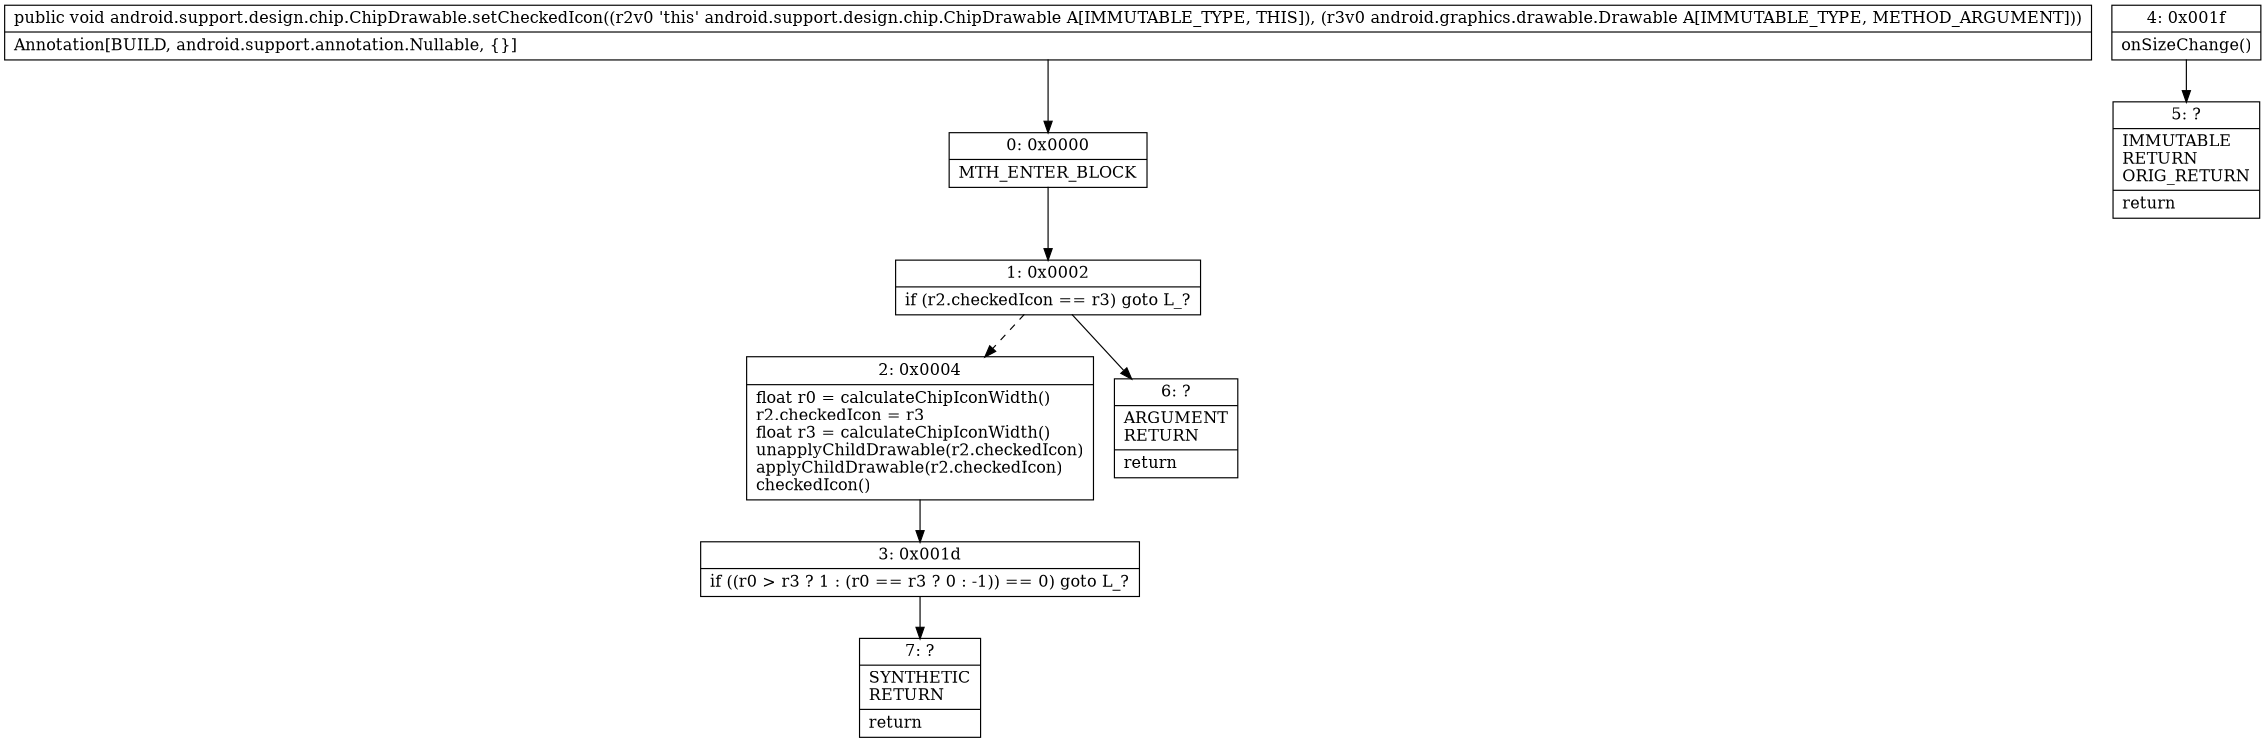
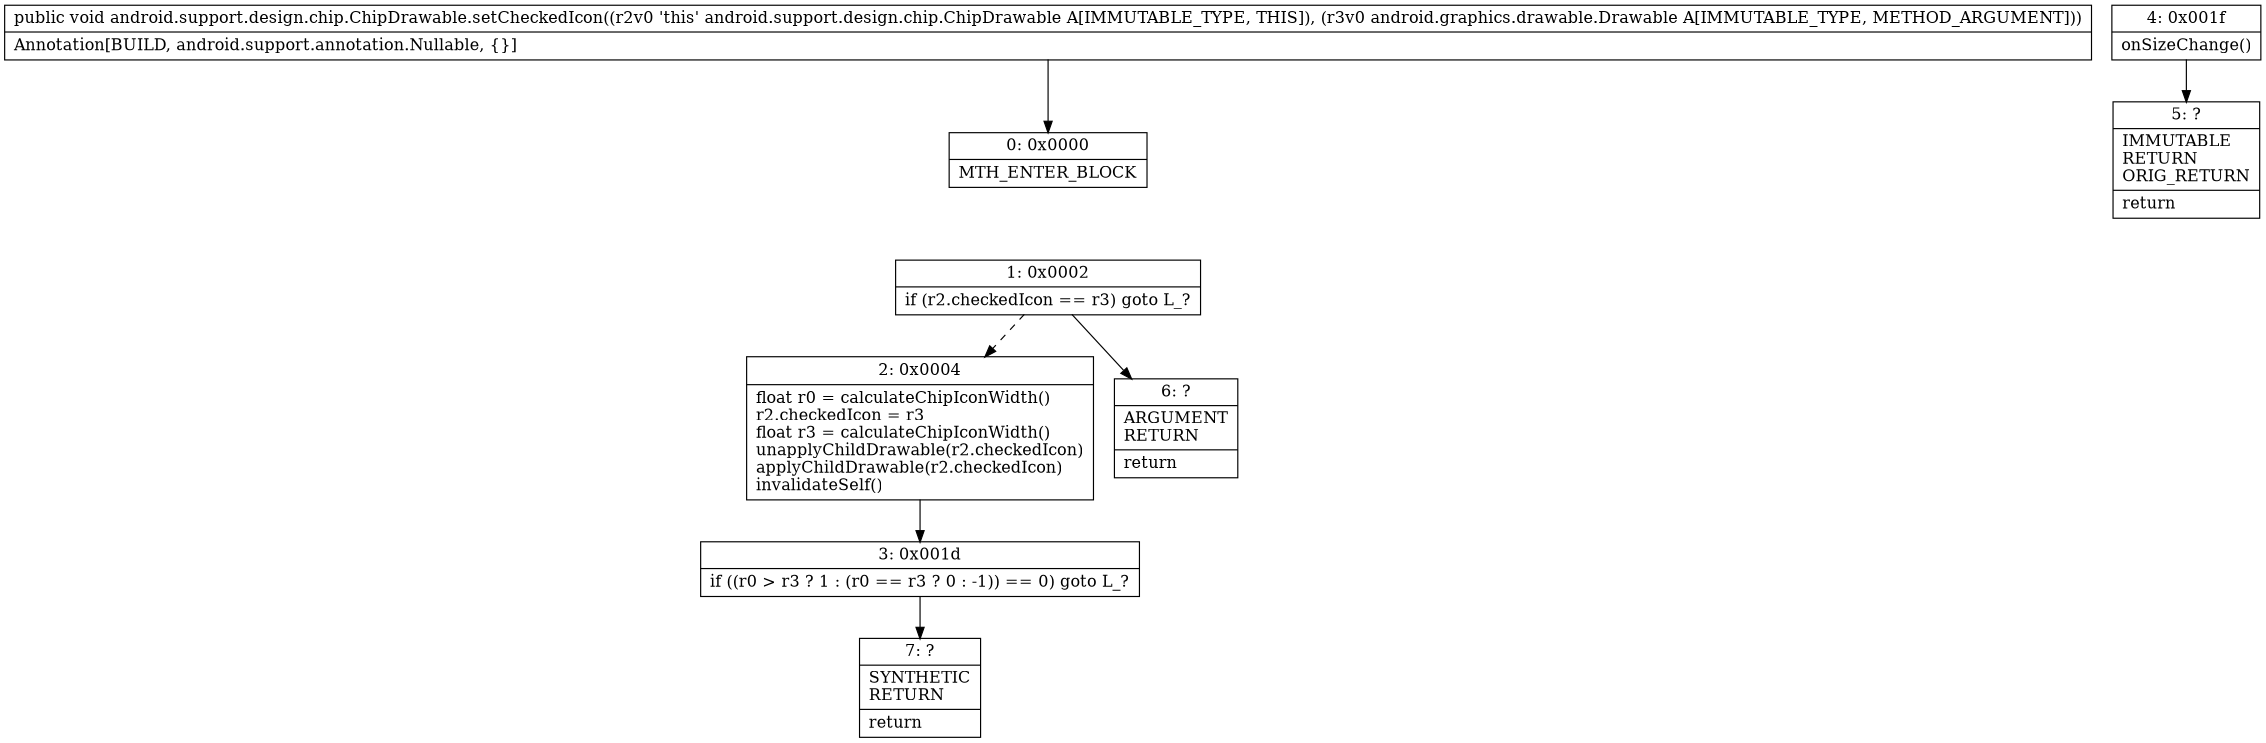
edge "0: 0x0000" -> "1: 0x0002": removed
node "2: 0x0004": text "checkedIcon()" -> "invalidateSelf()"
